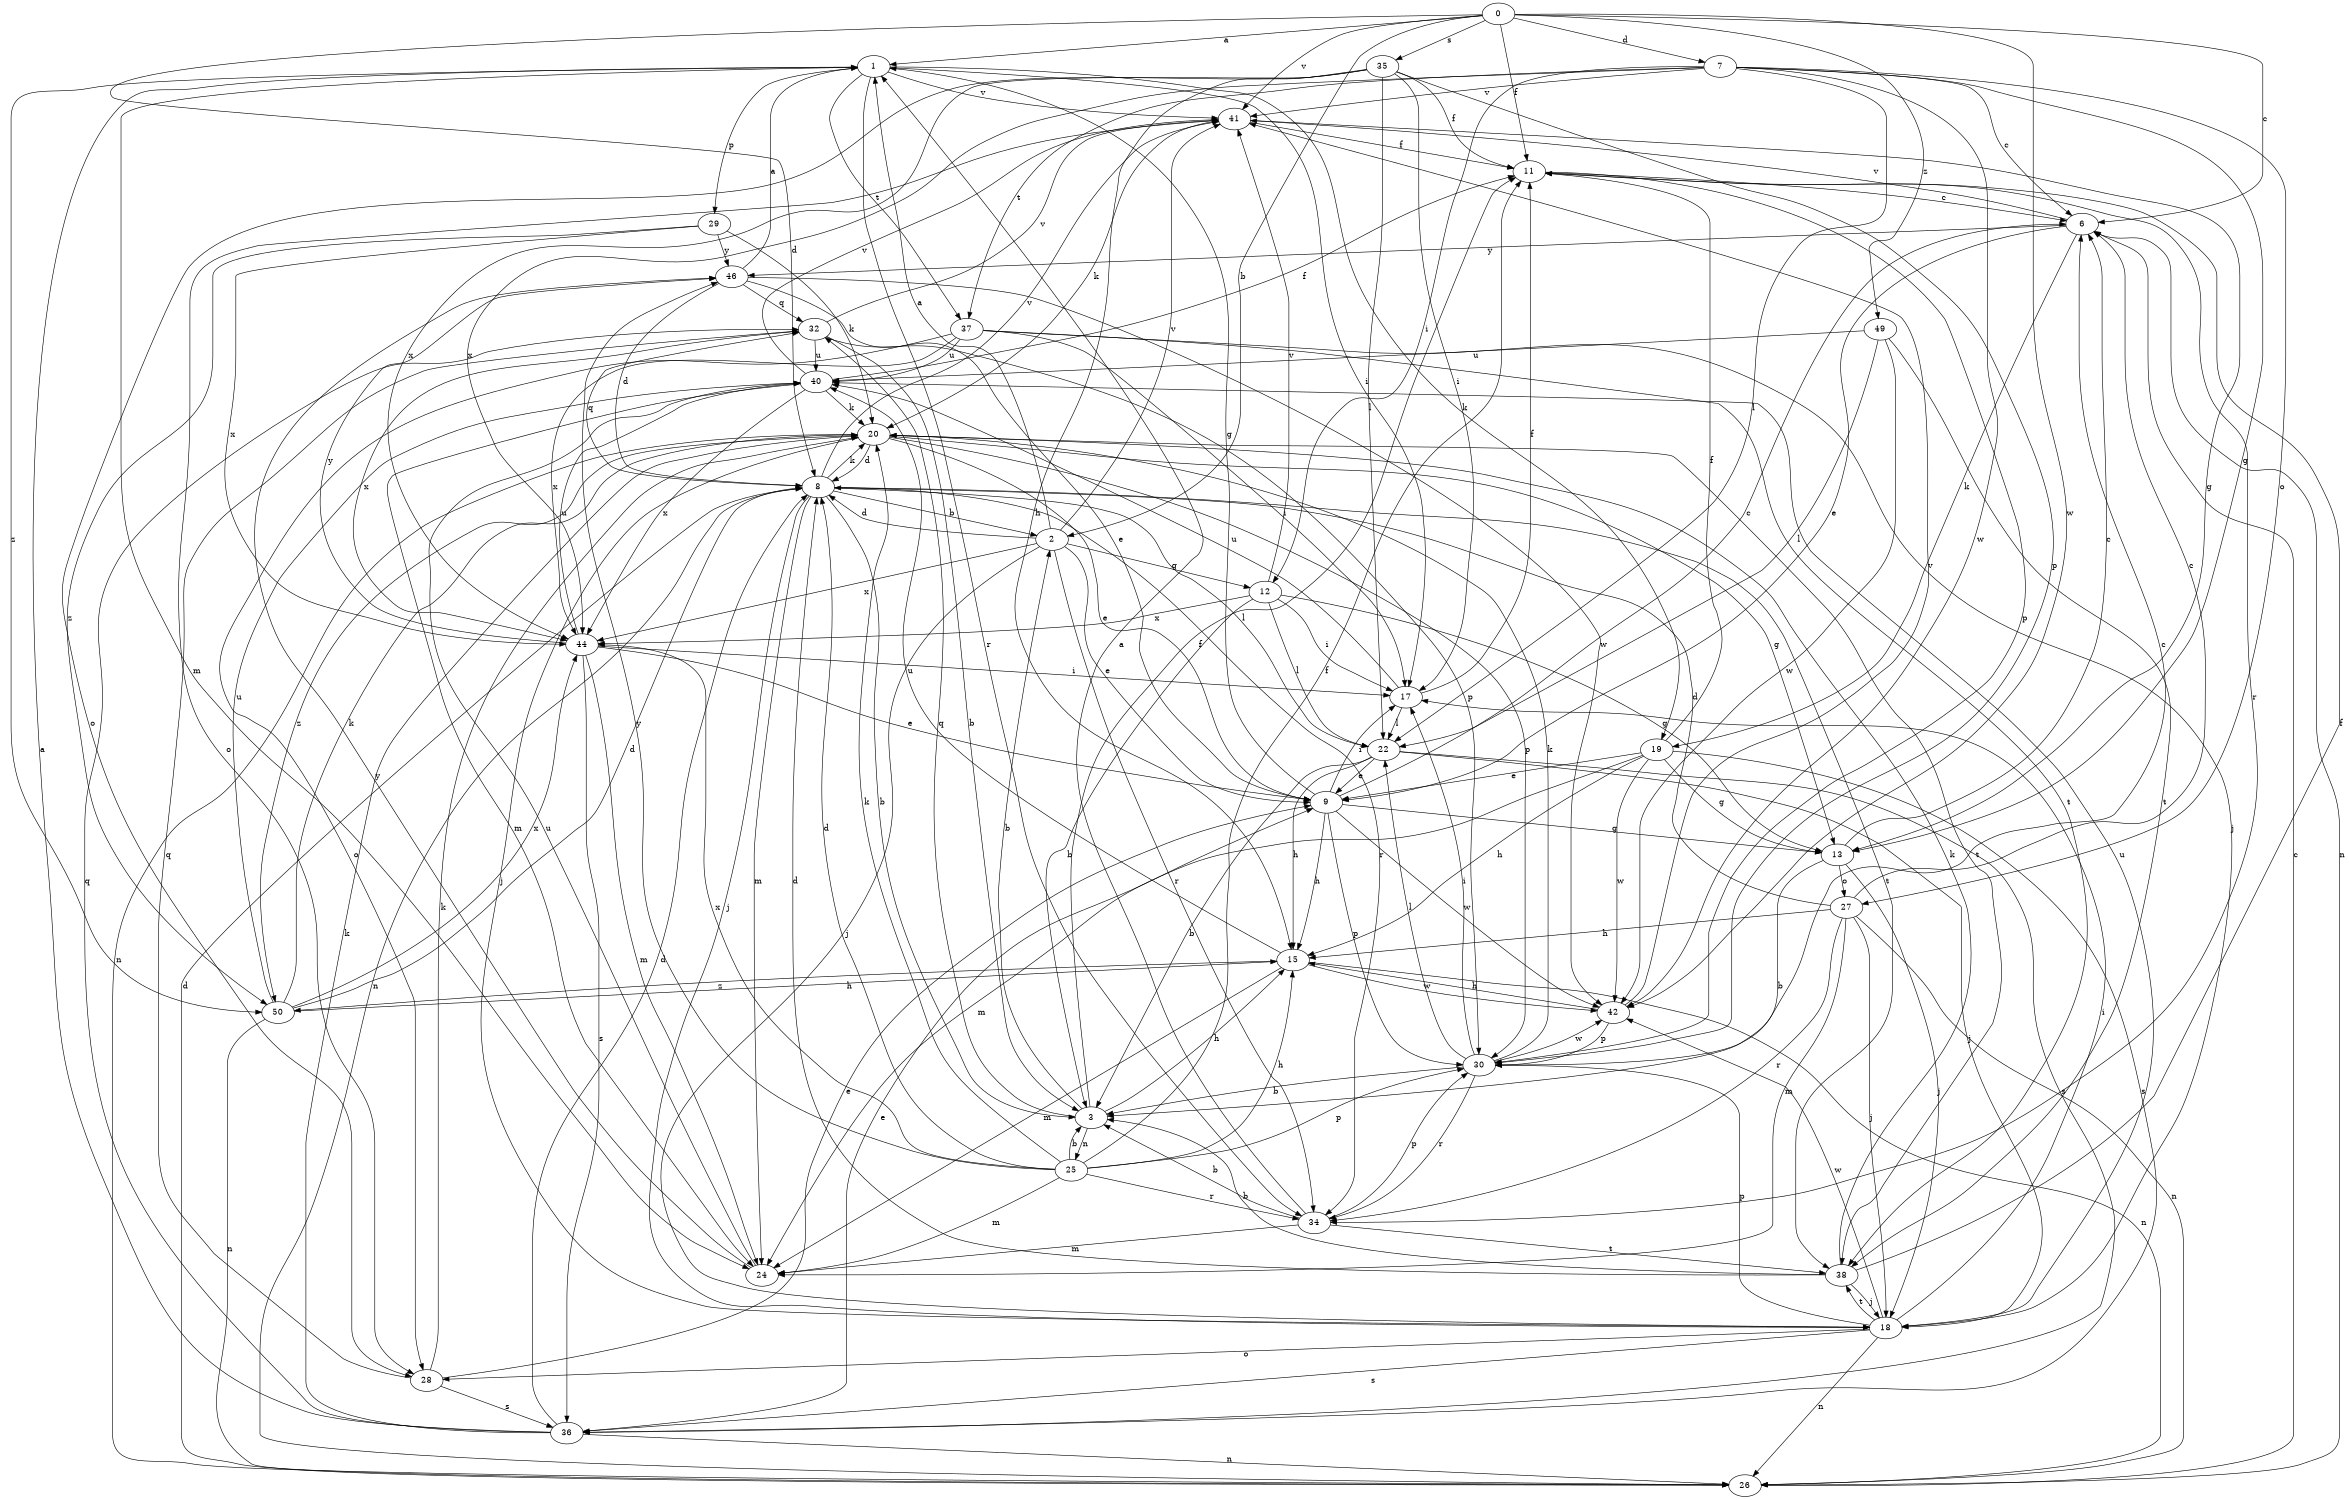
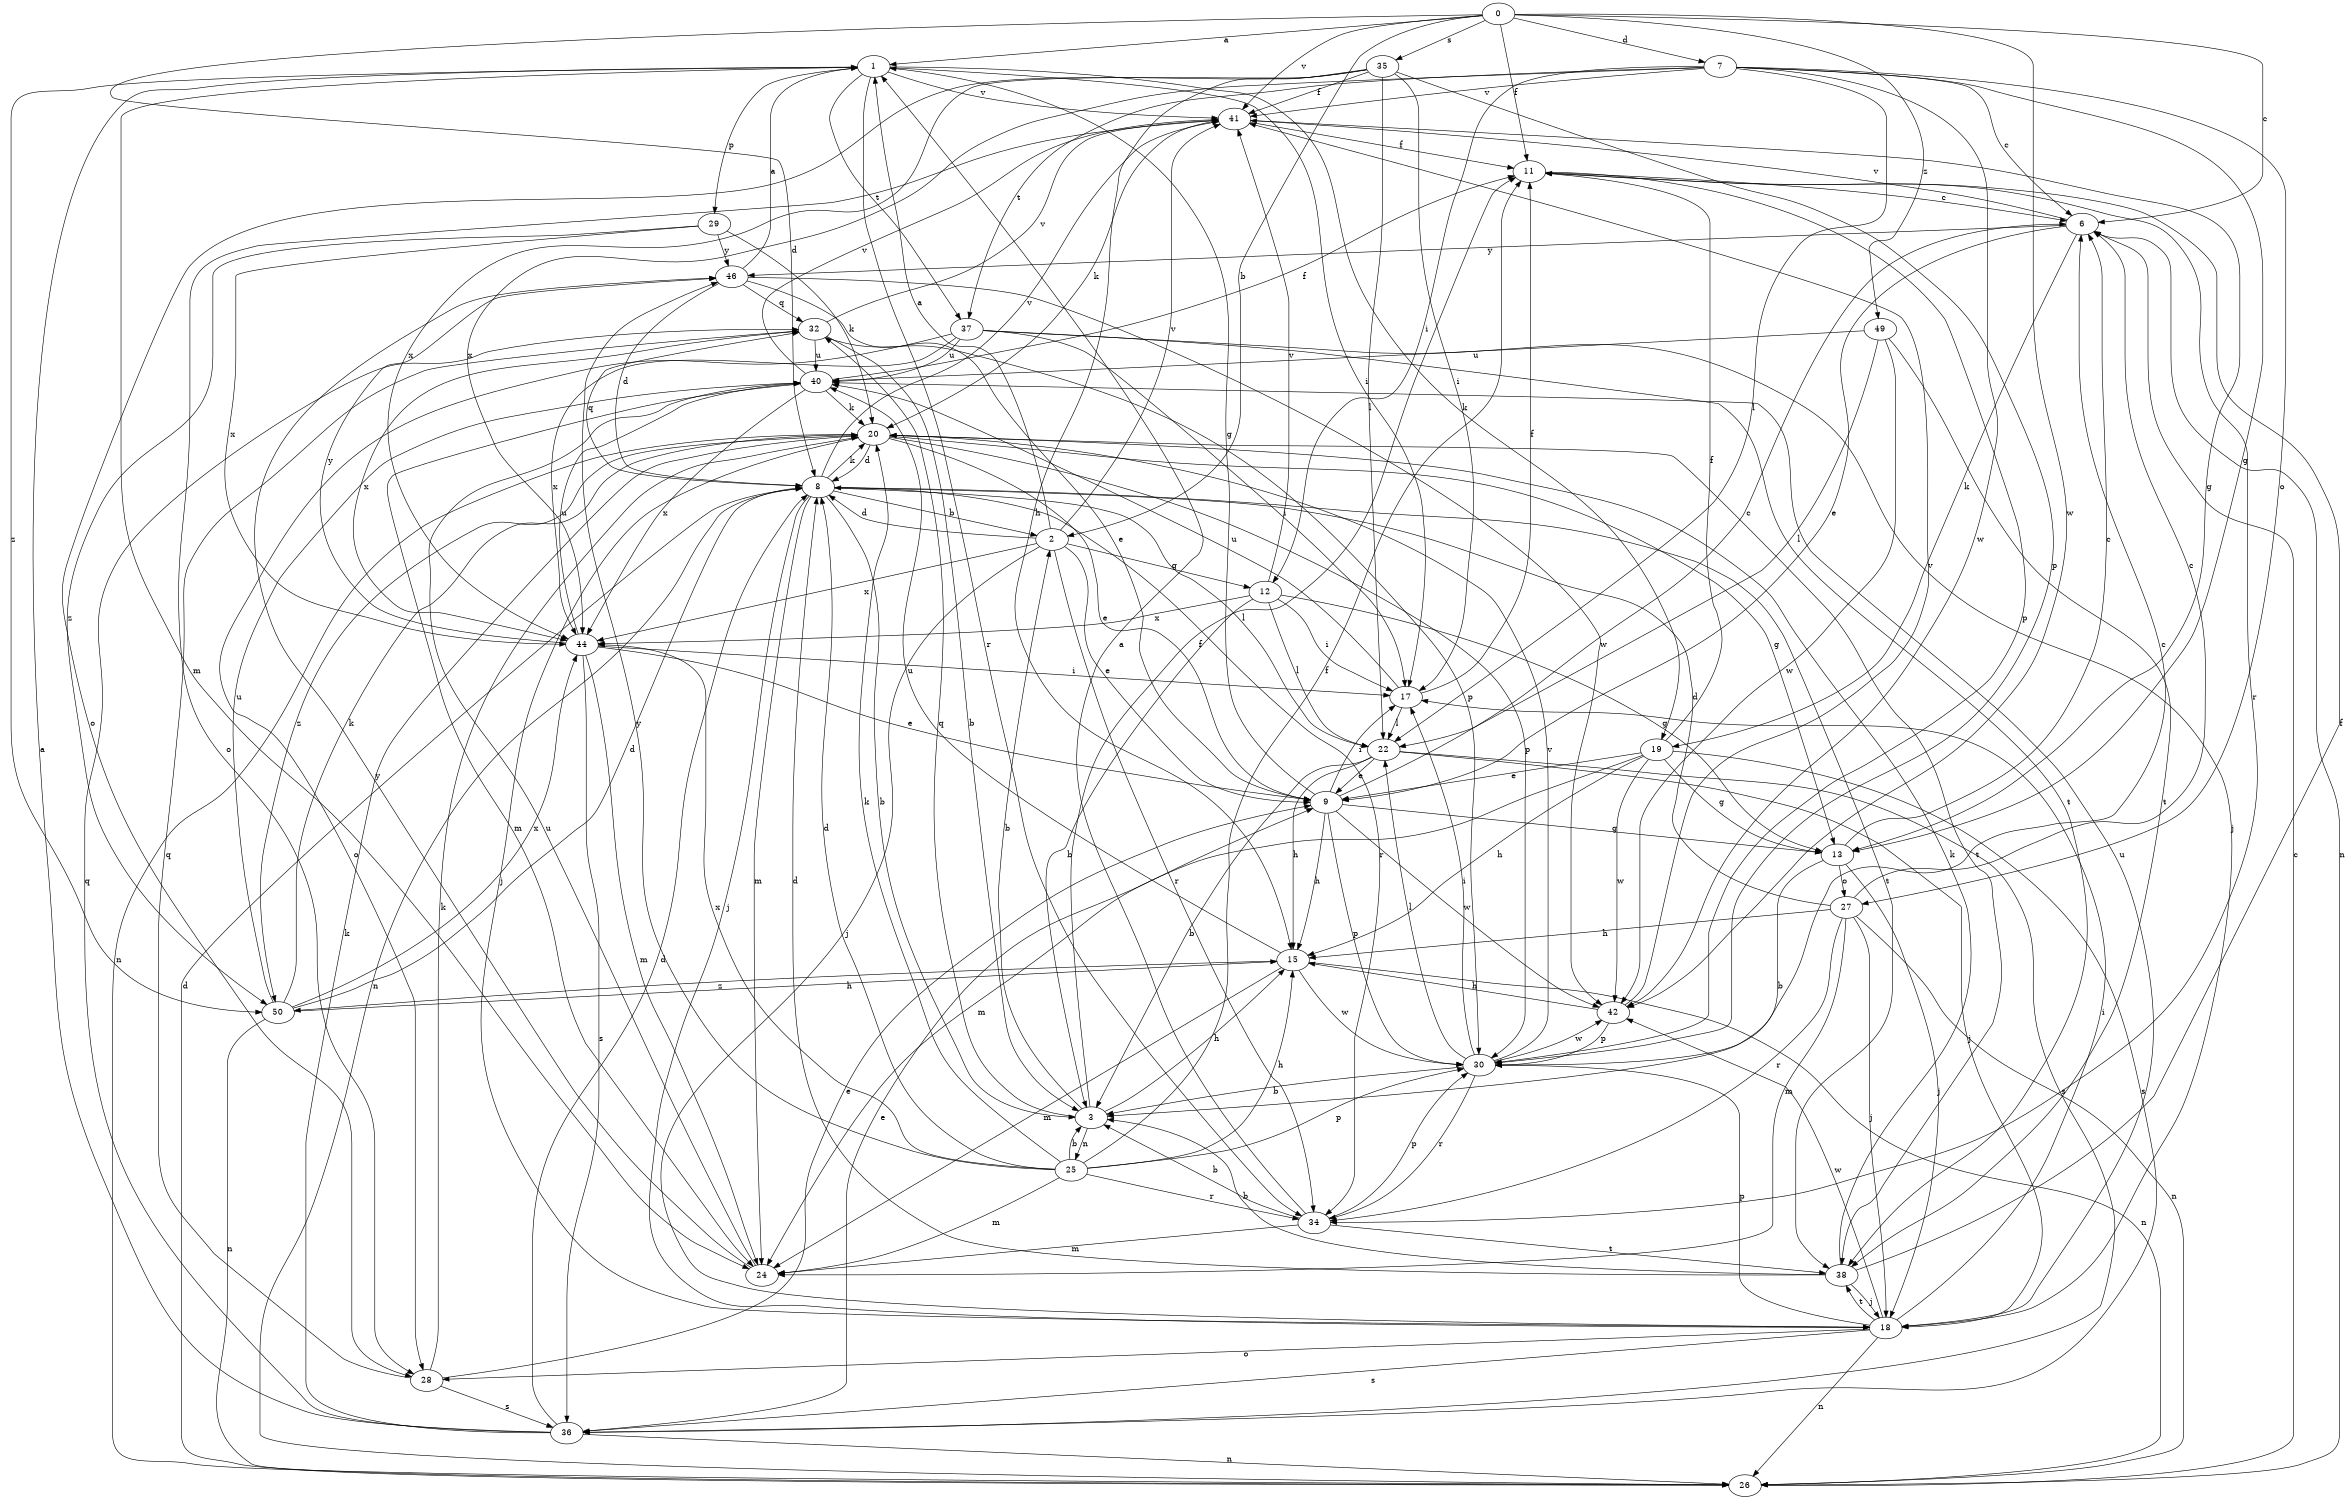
edge "35" -> "11": now "35" -> "41"
edge "30" -> "20": label "k" -> "v"
edge "15" -> "42": now "15" -> "30"
